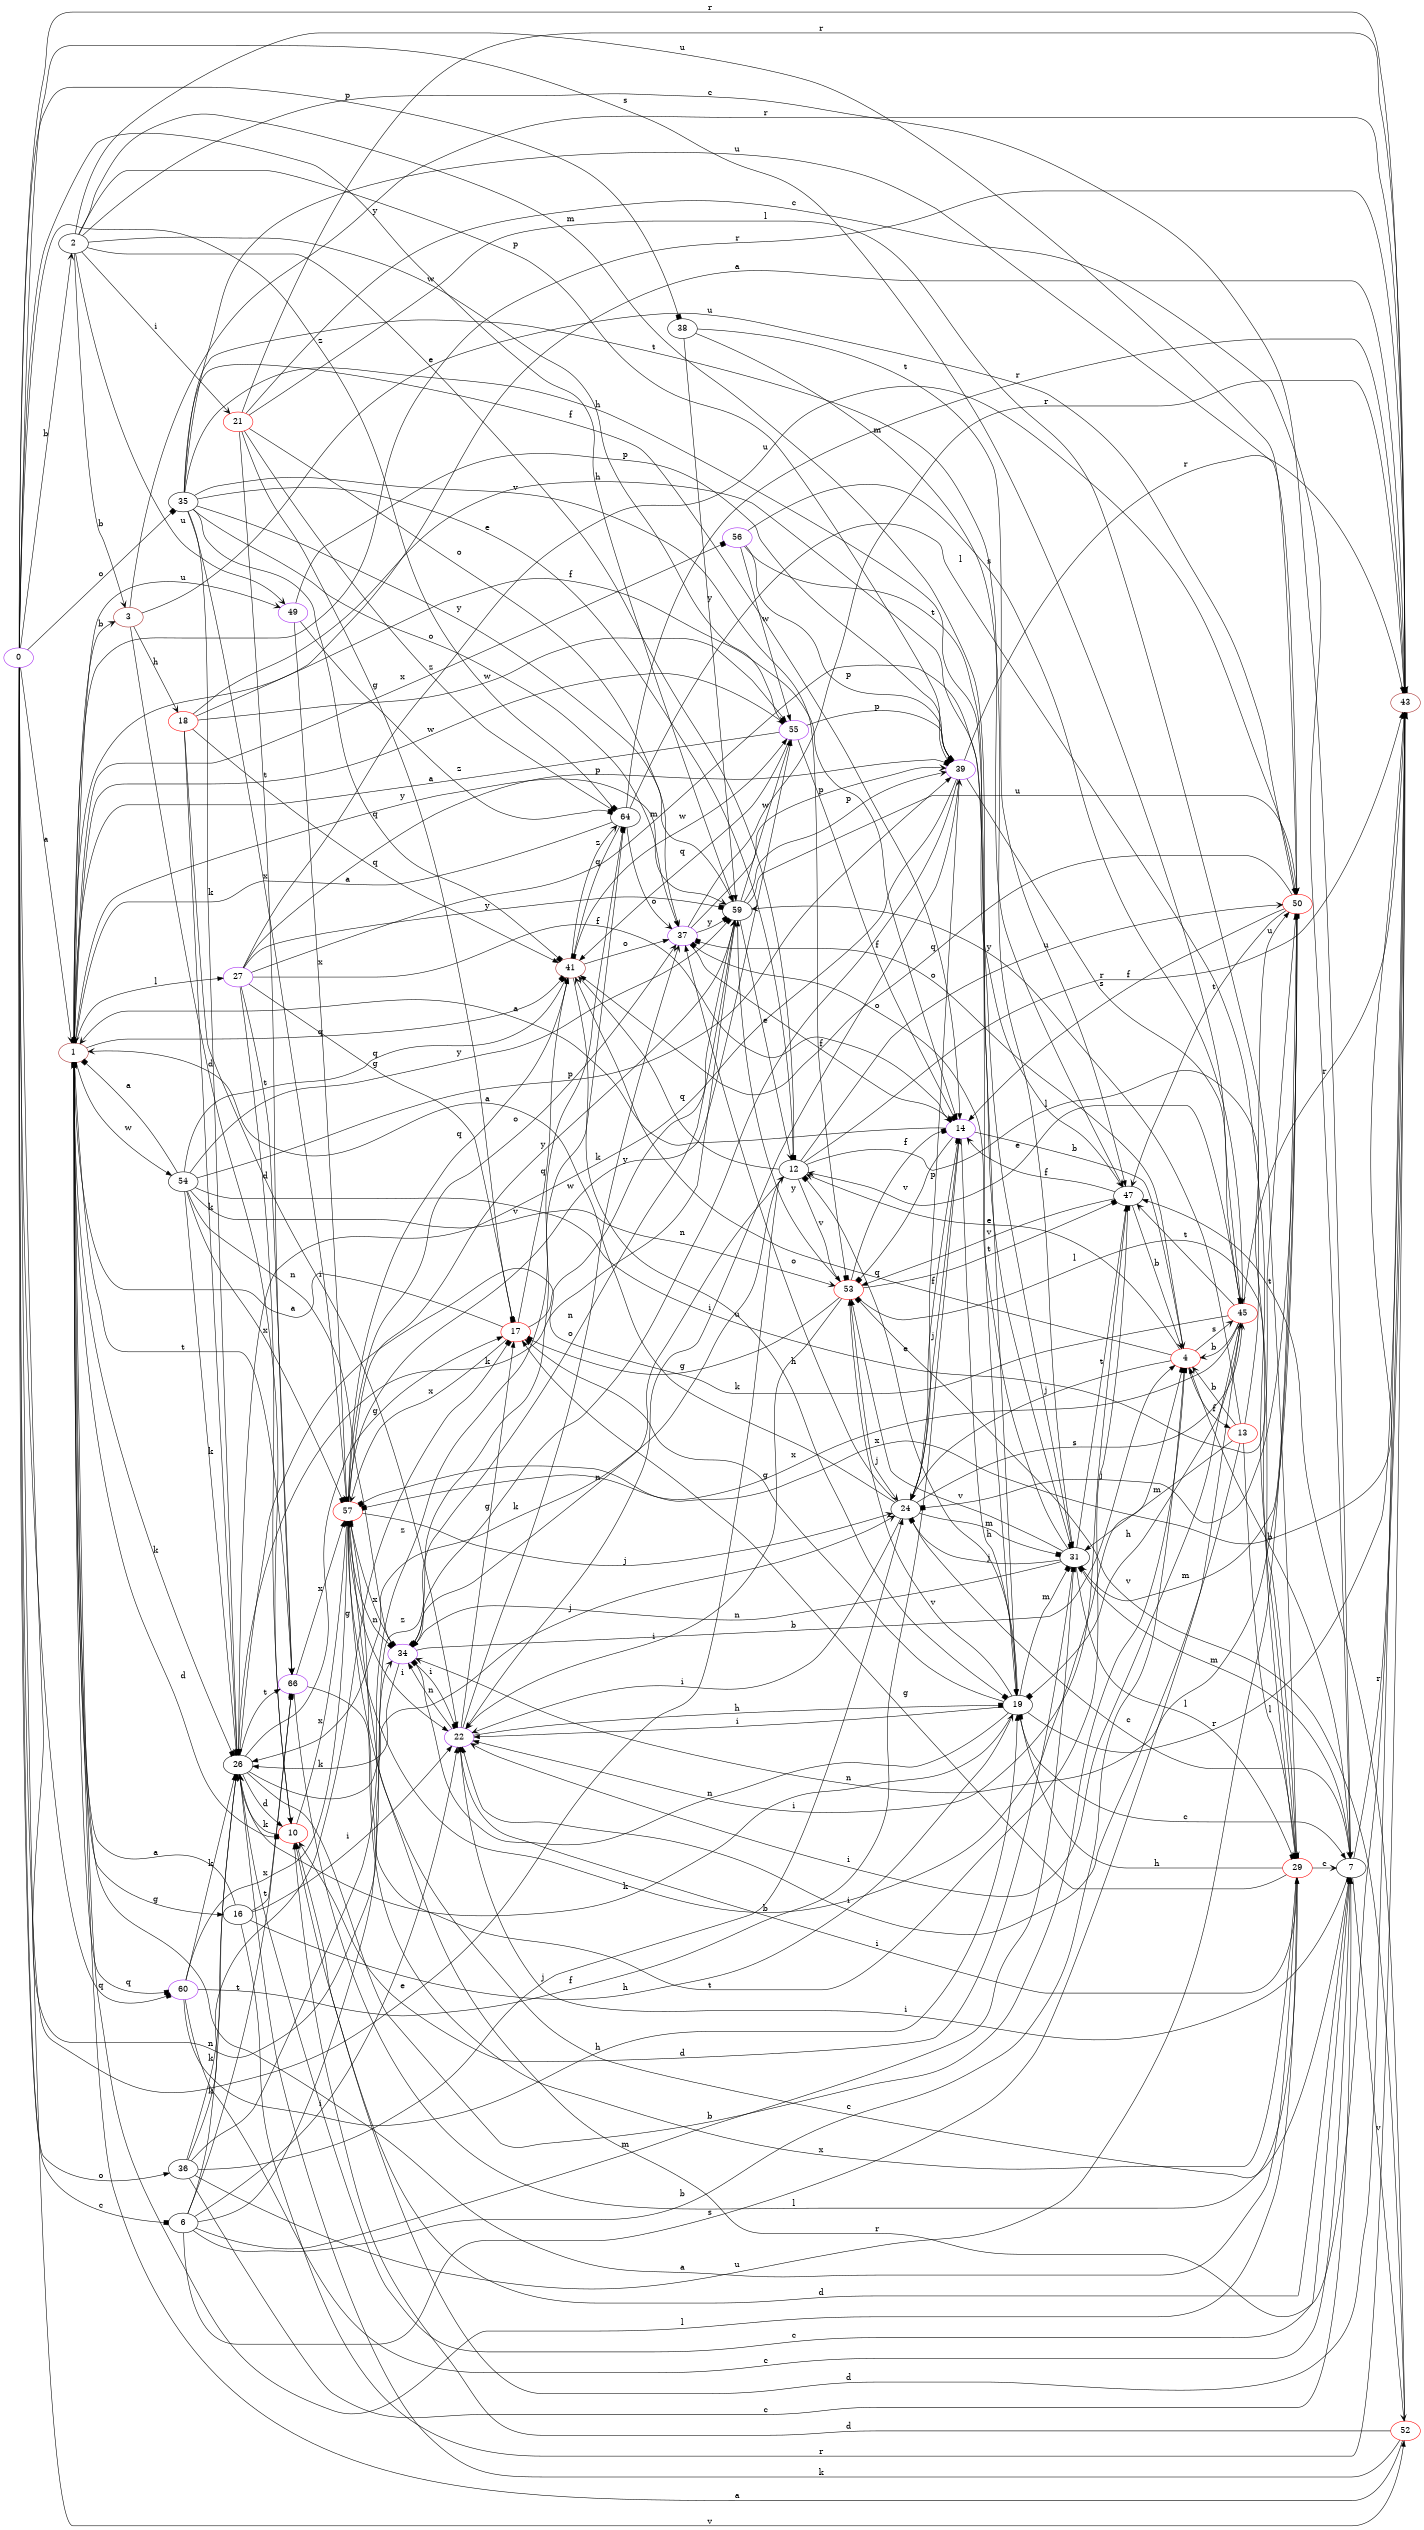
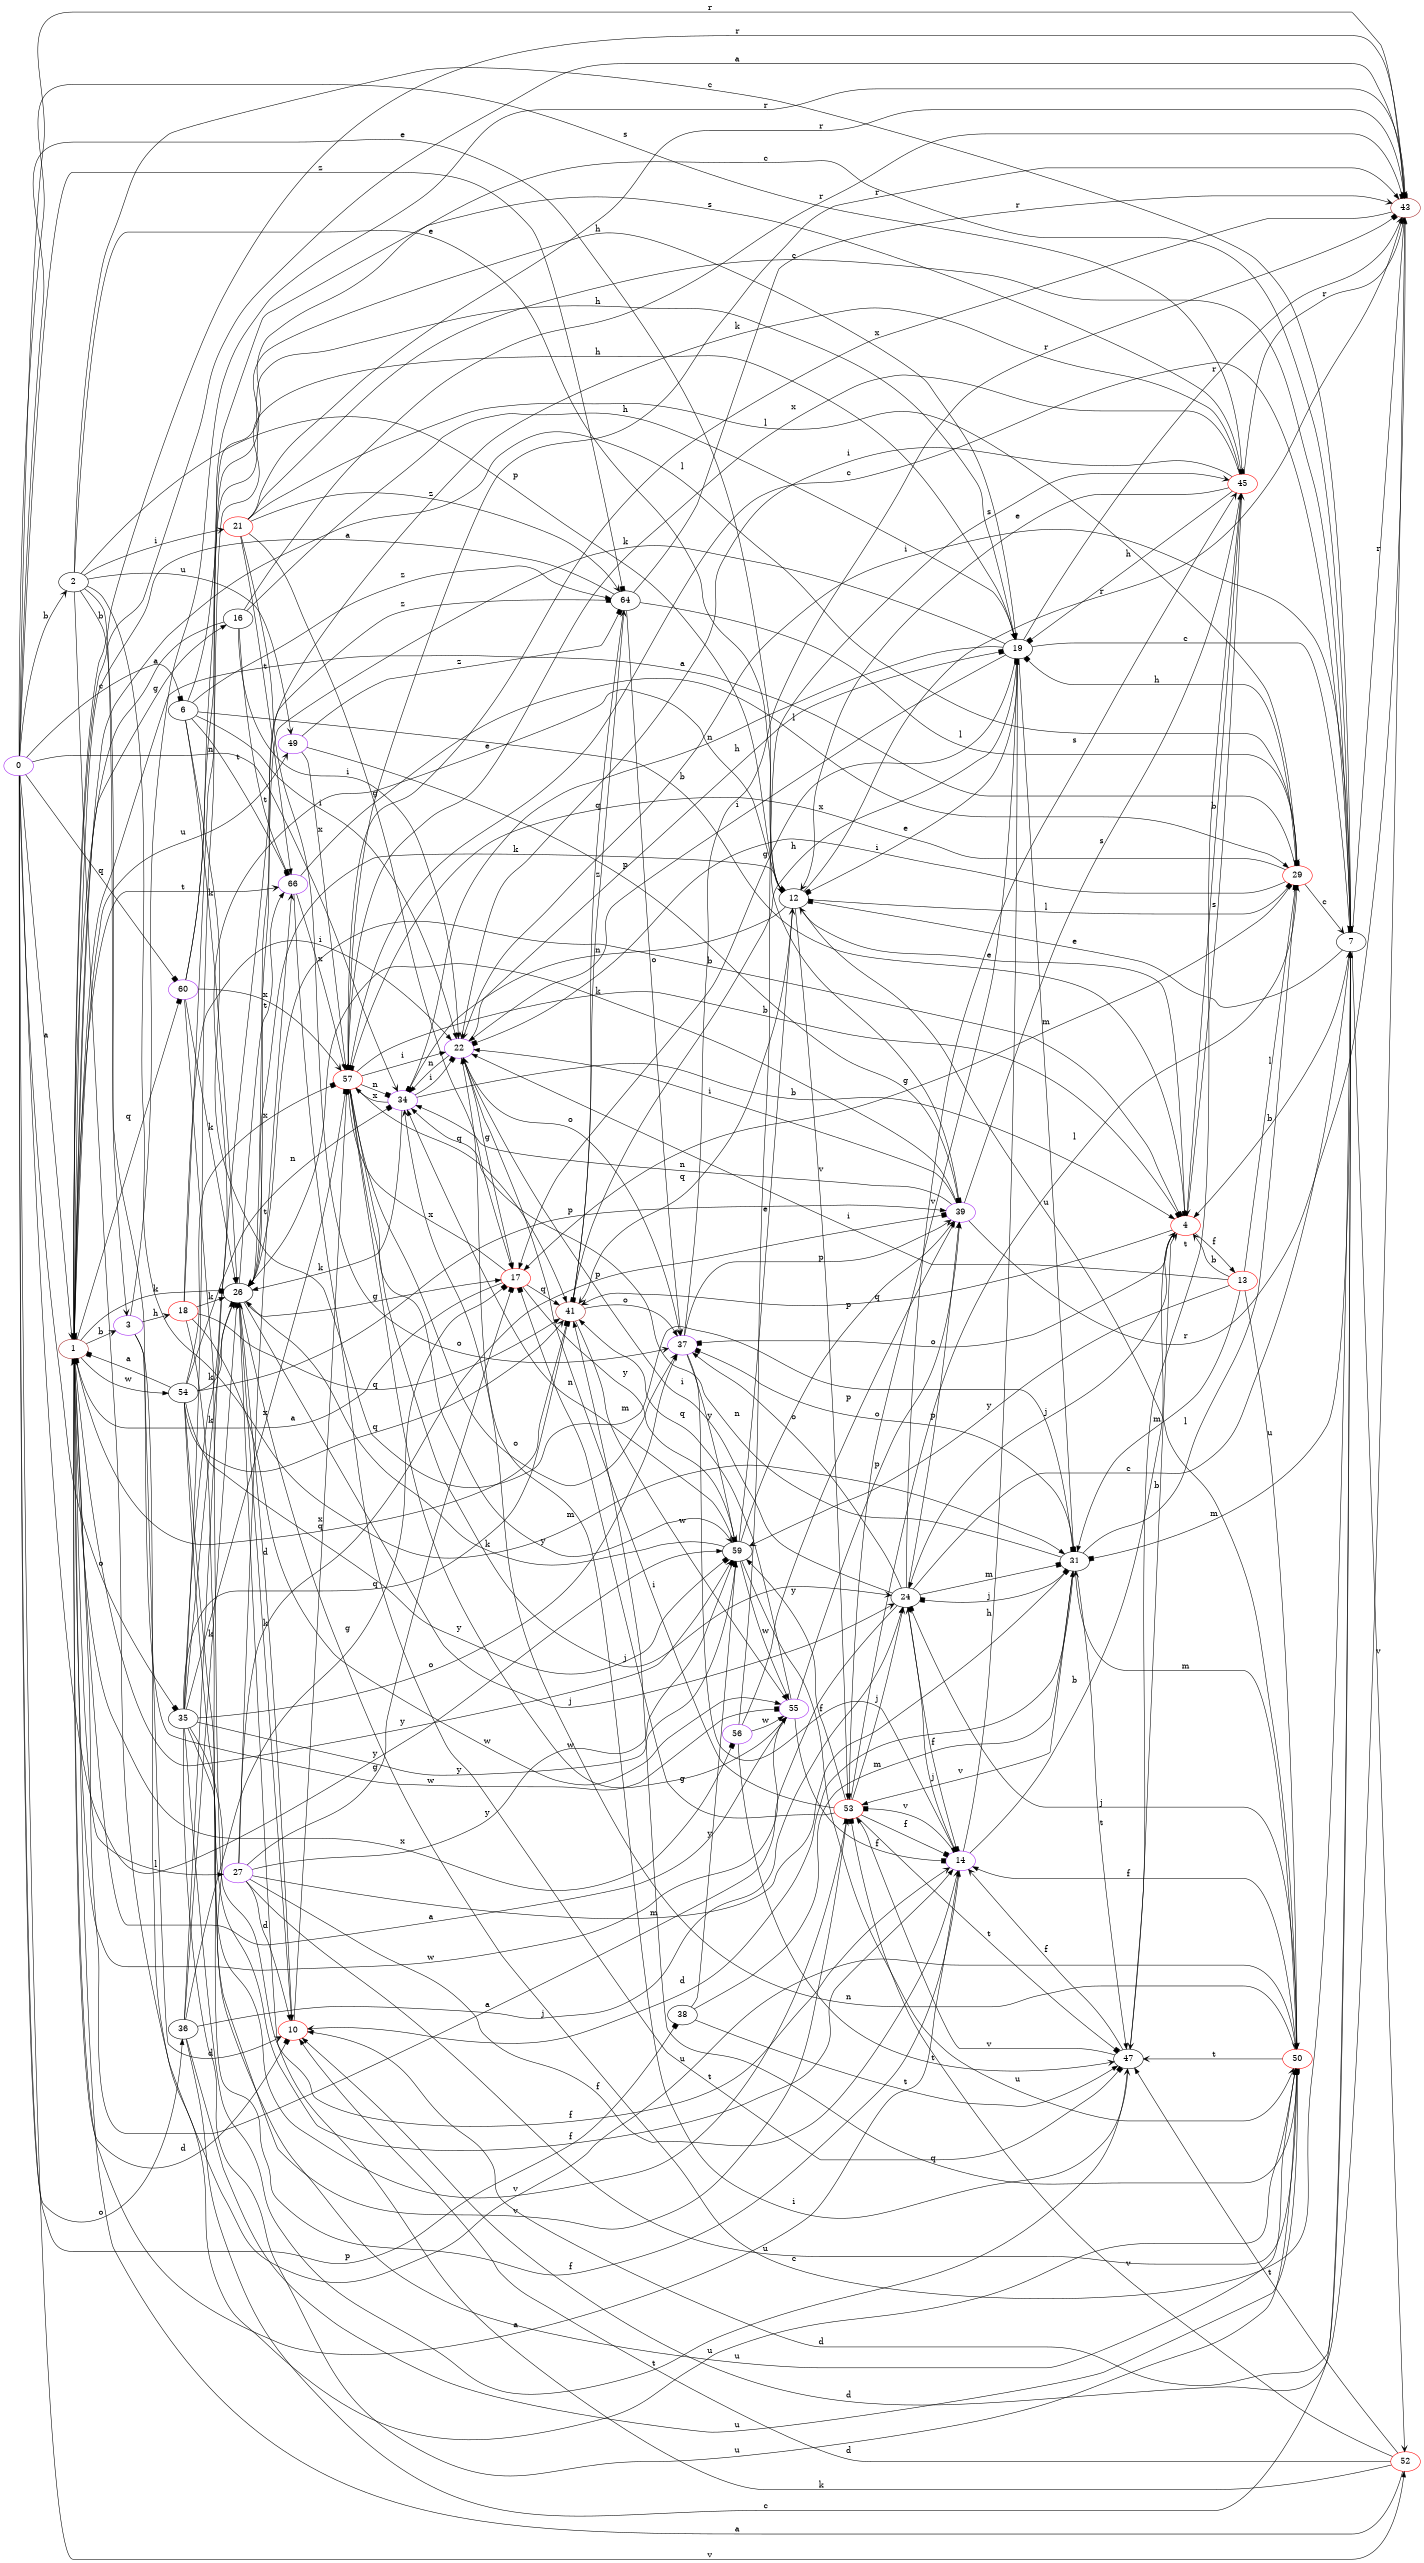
node "3": color brown -> purple
edge "7" -> "12": added, label "e"
